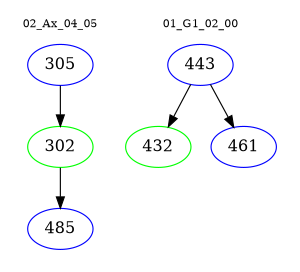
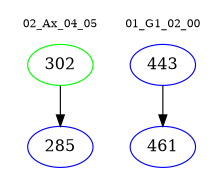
node "305": removed
node "432": removed
node "485": label "485" -> "285"
